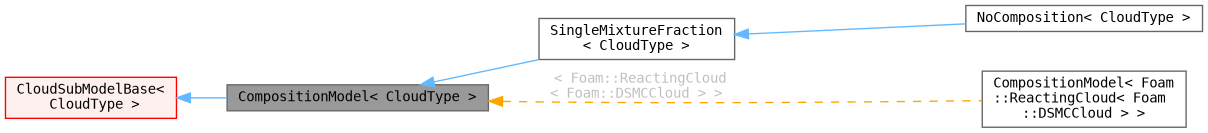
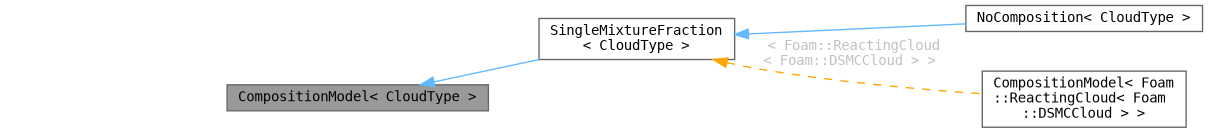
node "CloudSubModelBase< CloudType >": removed
edge "CompositionModel< Foam ::ReactingCloud< Foam ::DSMCCloud > >" -> "CompositionModel< CloudType >": now "CompositionModel< Foam ::ReactingCloud< Foam ::DSMCCloud > >" -> "SingleMixtureFraction < CloudType >"
